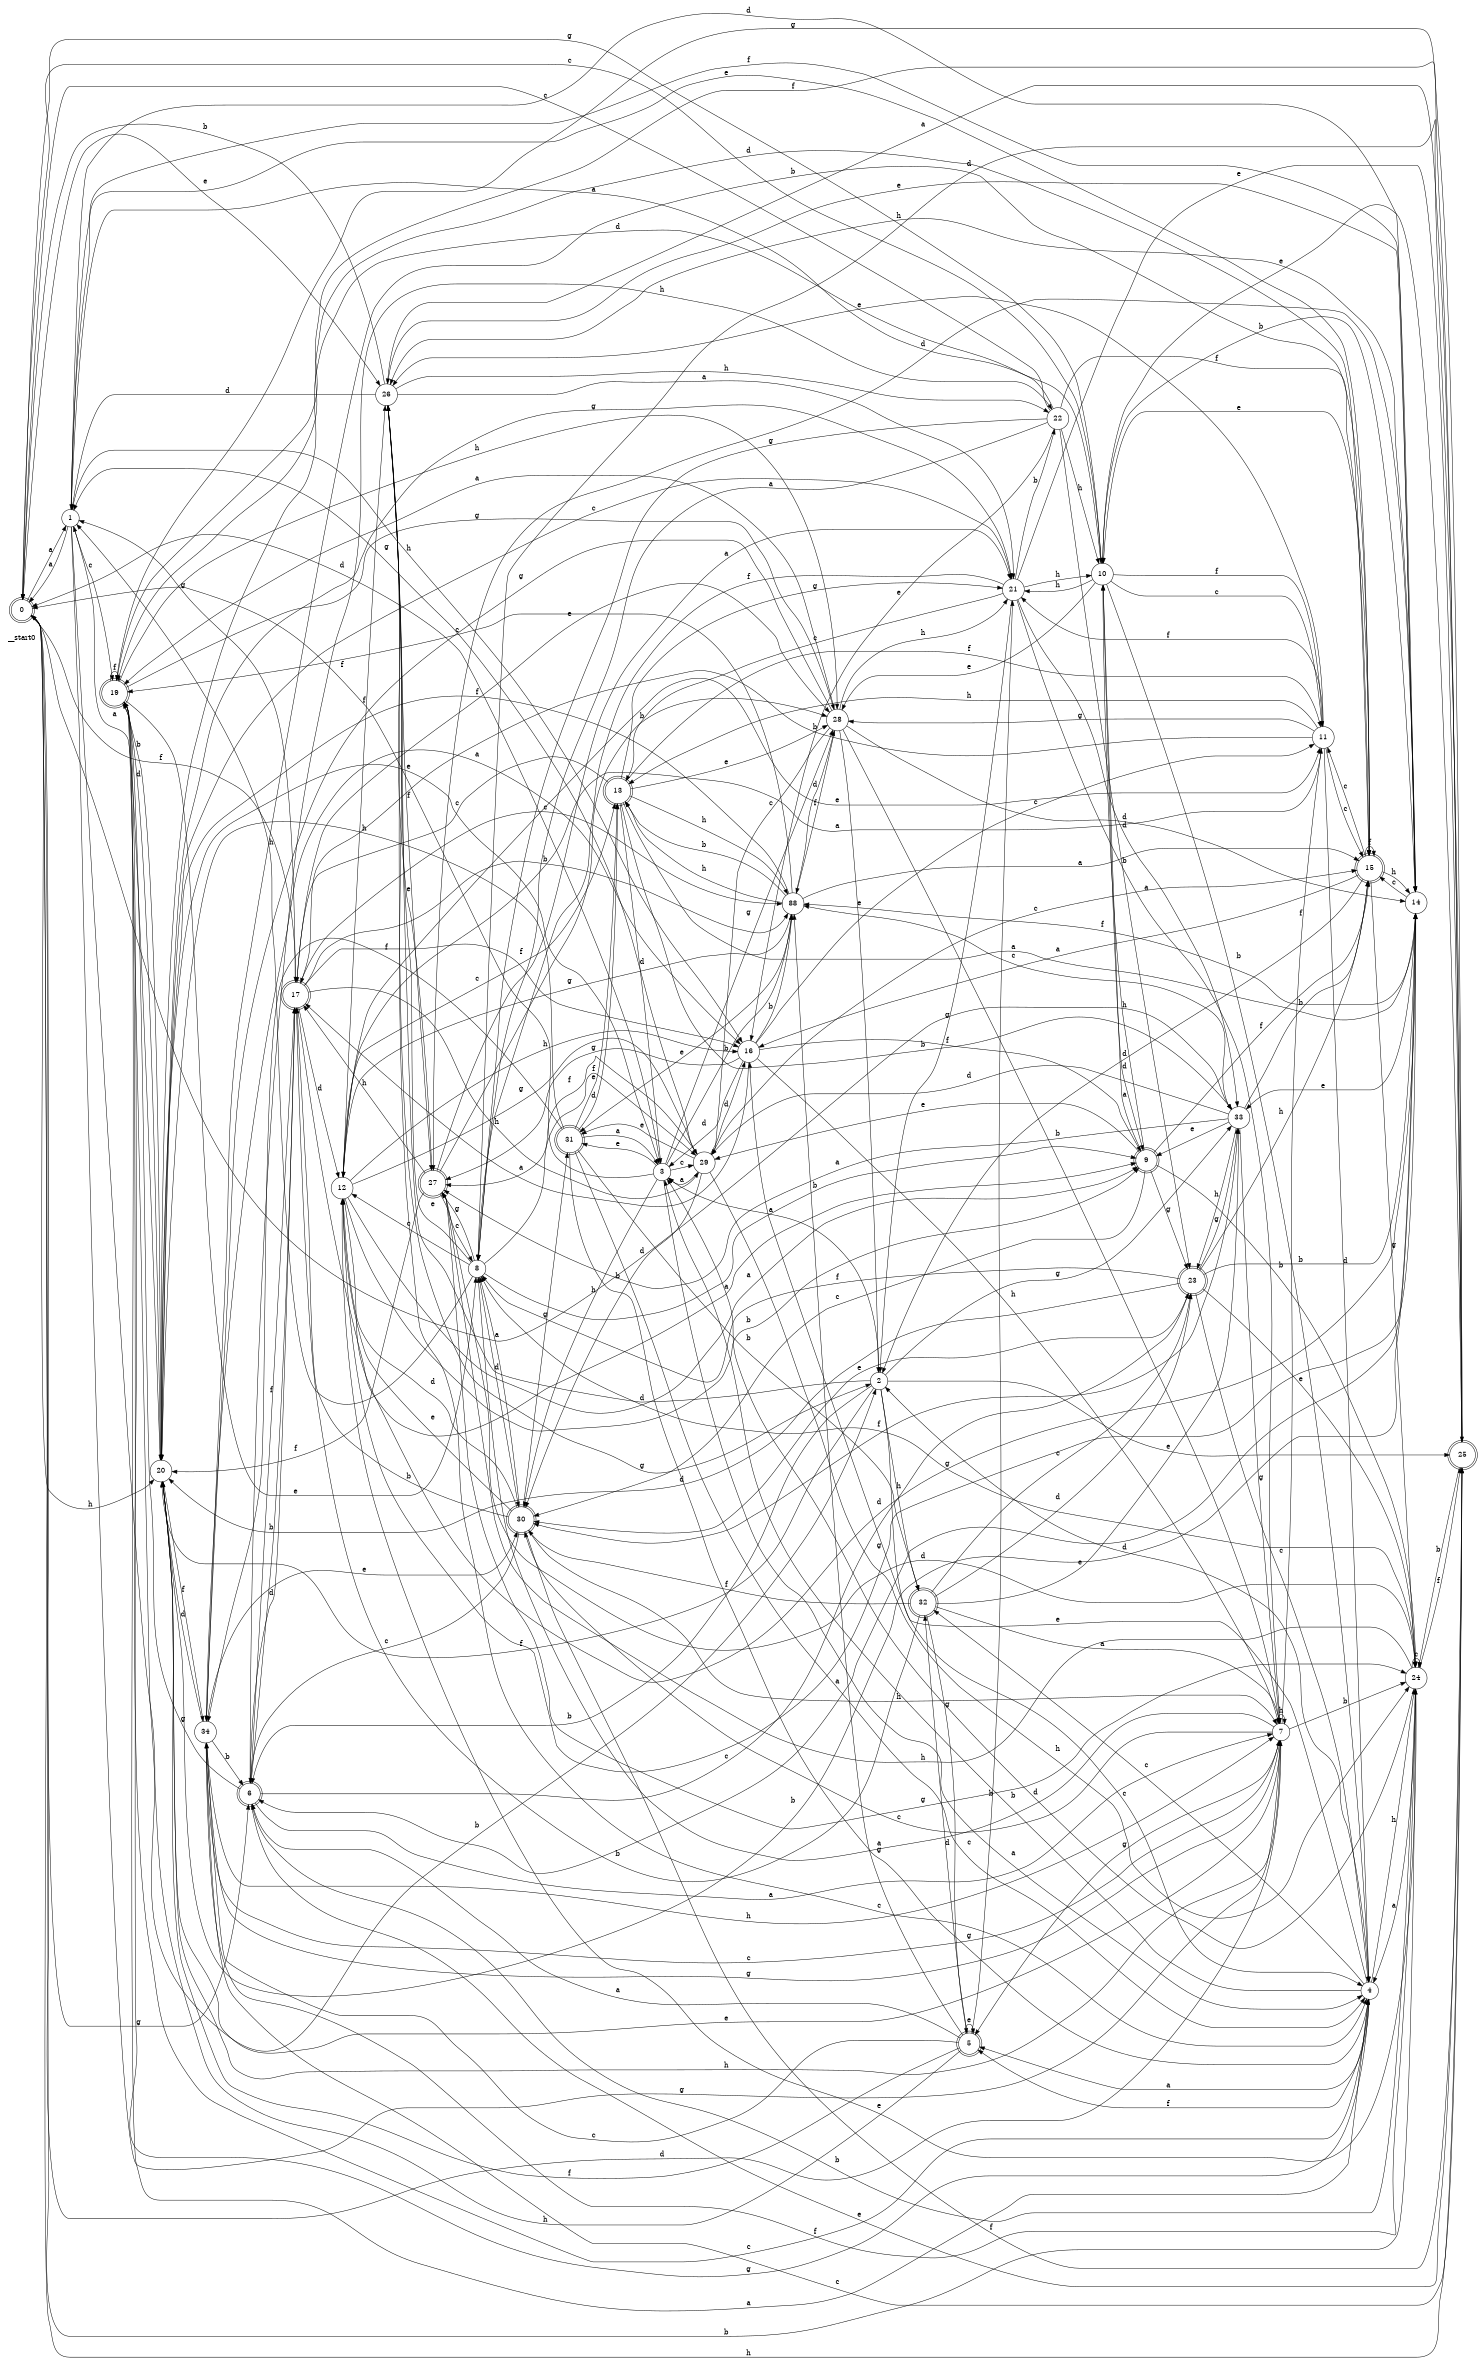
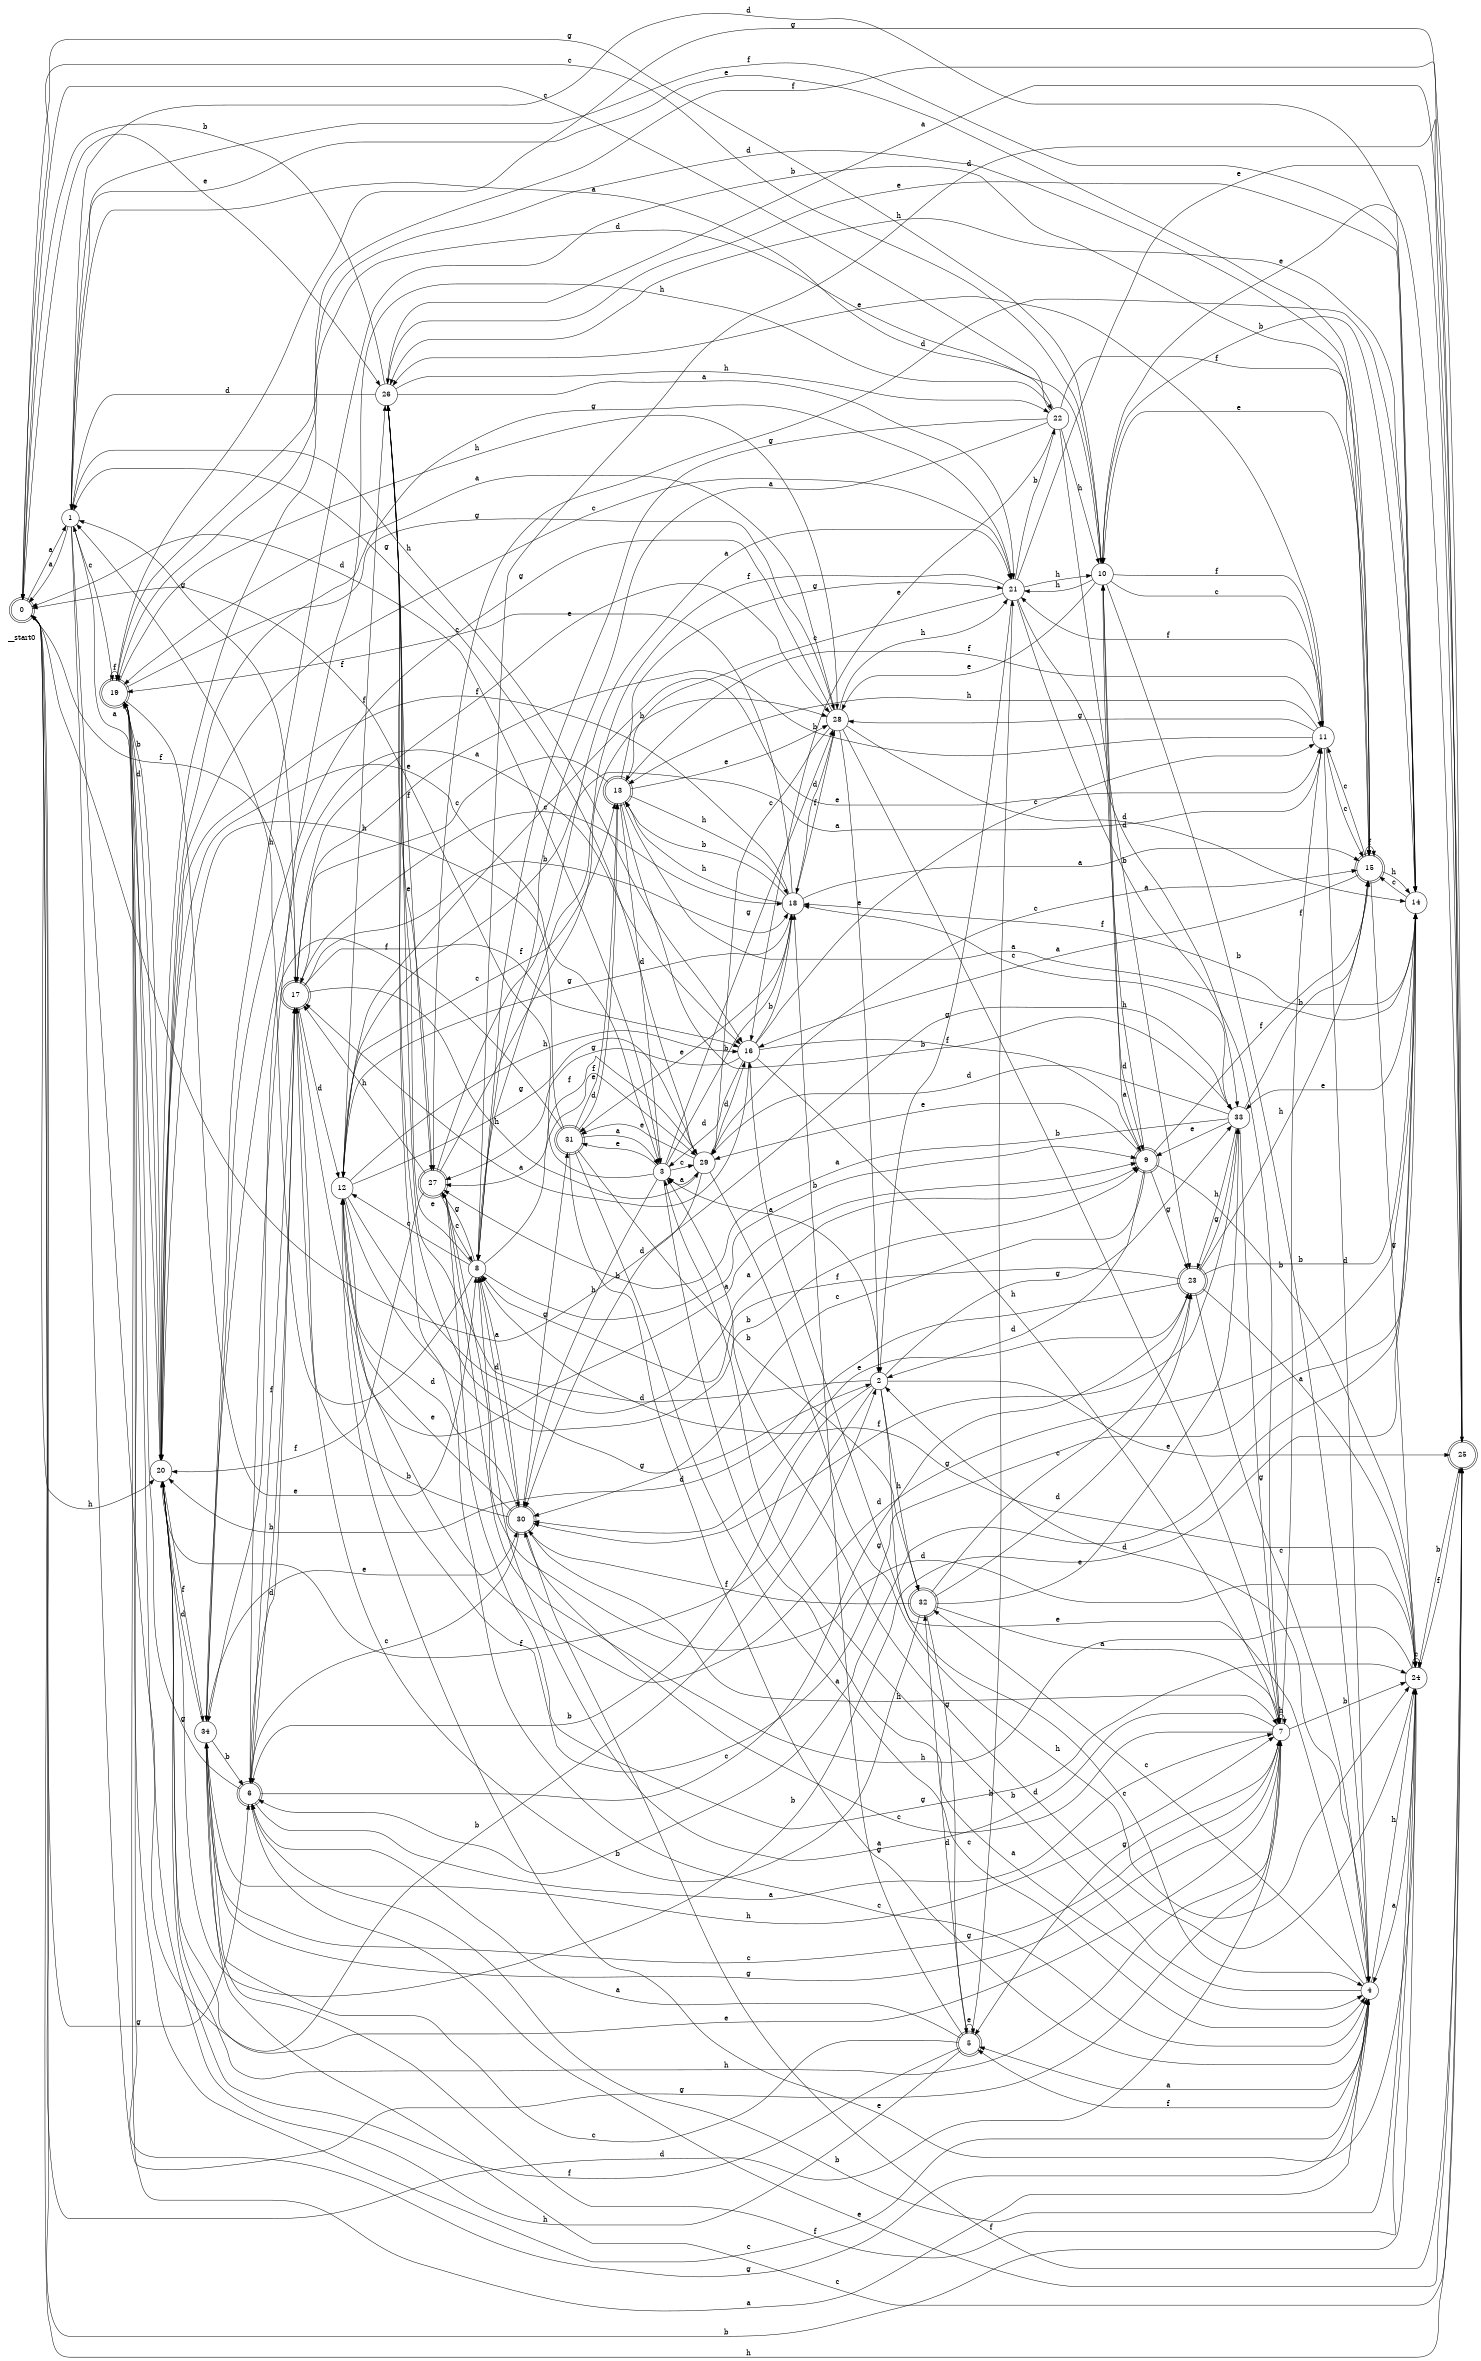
node "88": label "88" -> "18"
edge "15" -> "2": now "9" -> "2"
edge "23" -> "24": label "e" -> "a"
